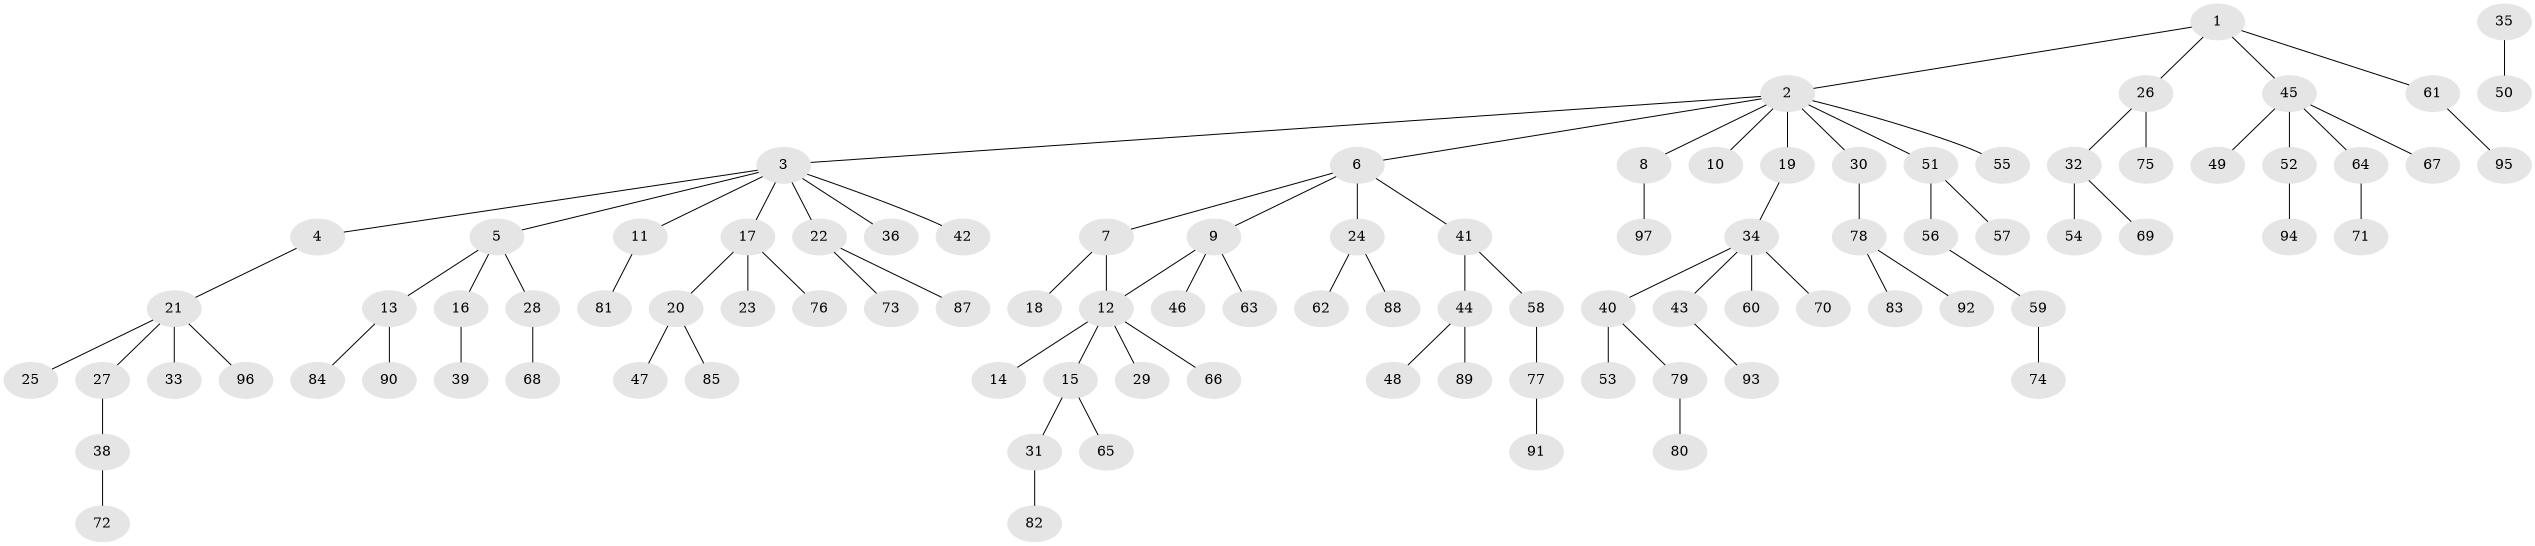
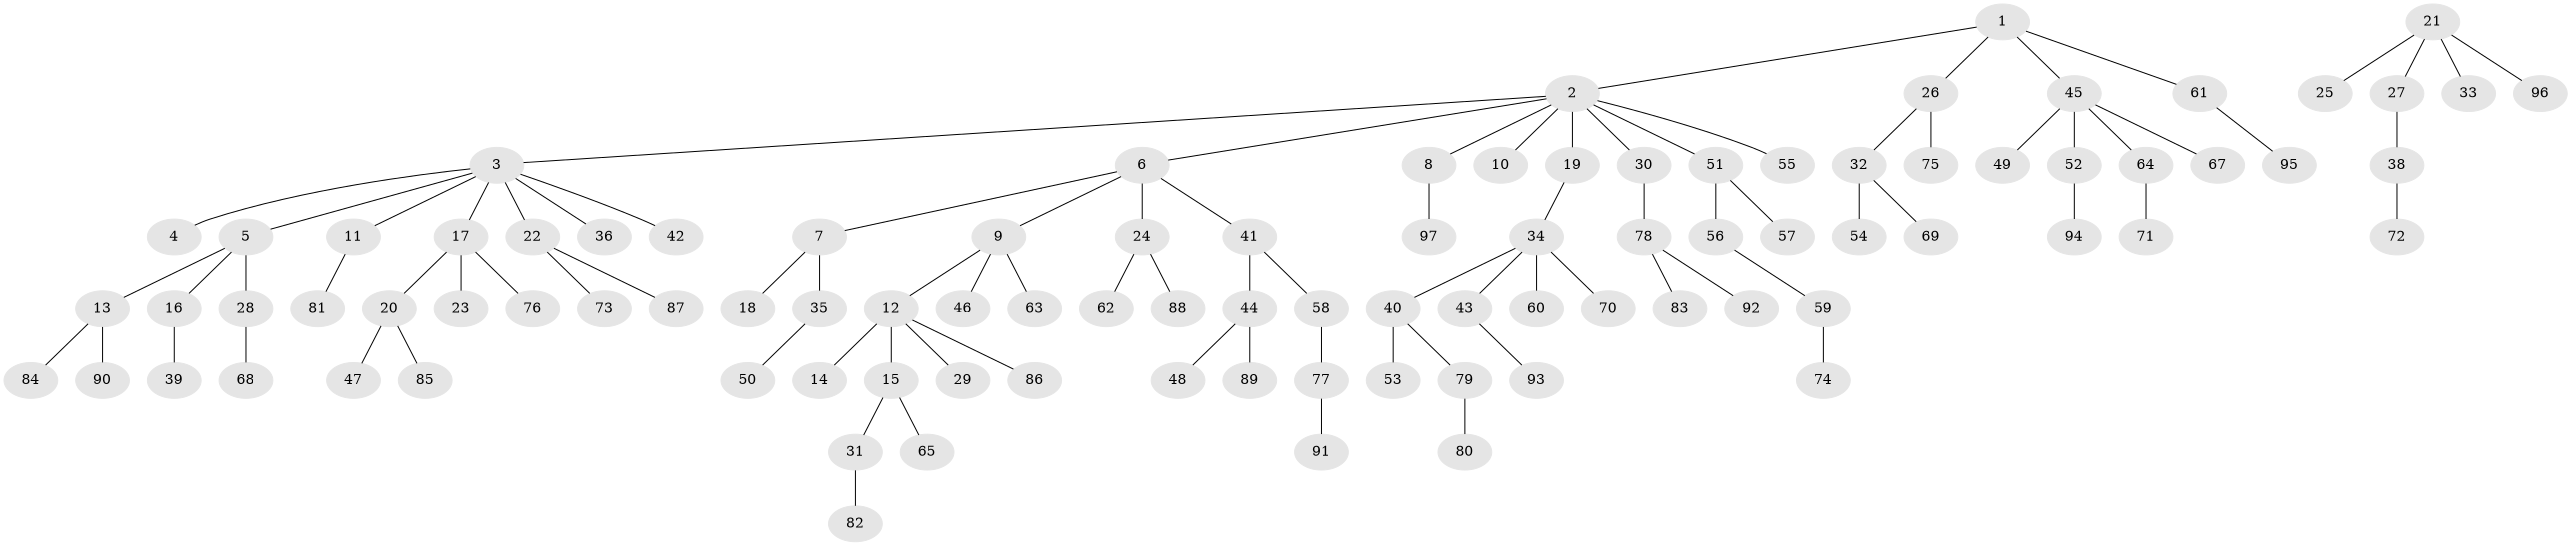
edge "4" -- "21": removed
edge "7" -- "12": now "7" -- "35"
node "66": label "66" -> "86"
